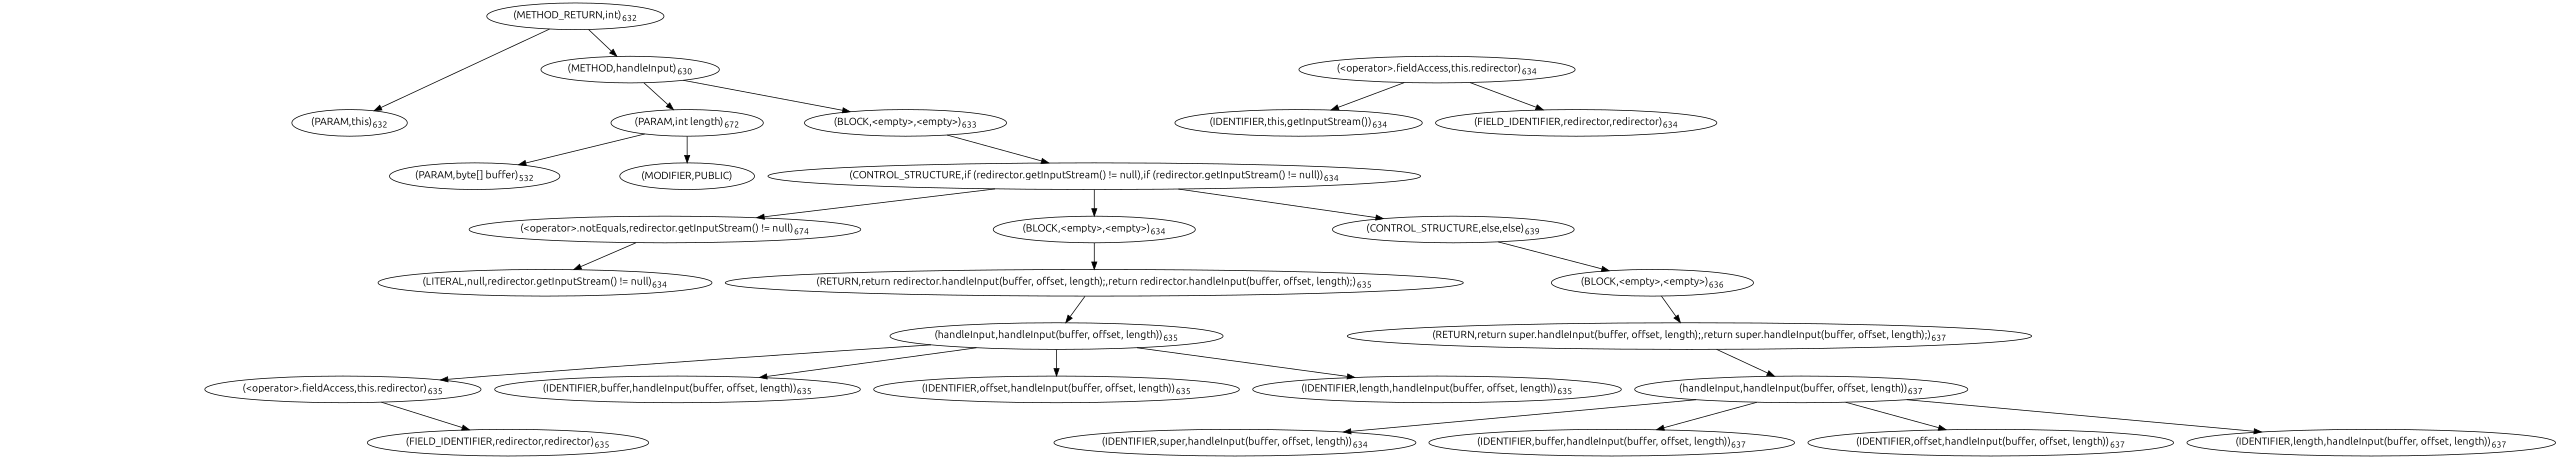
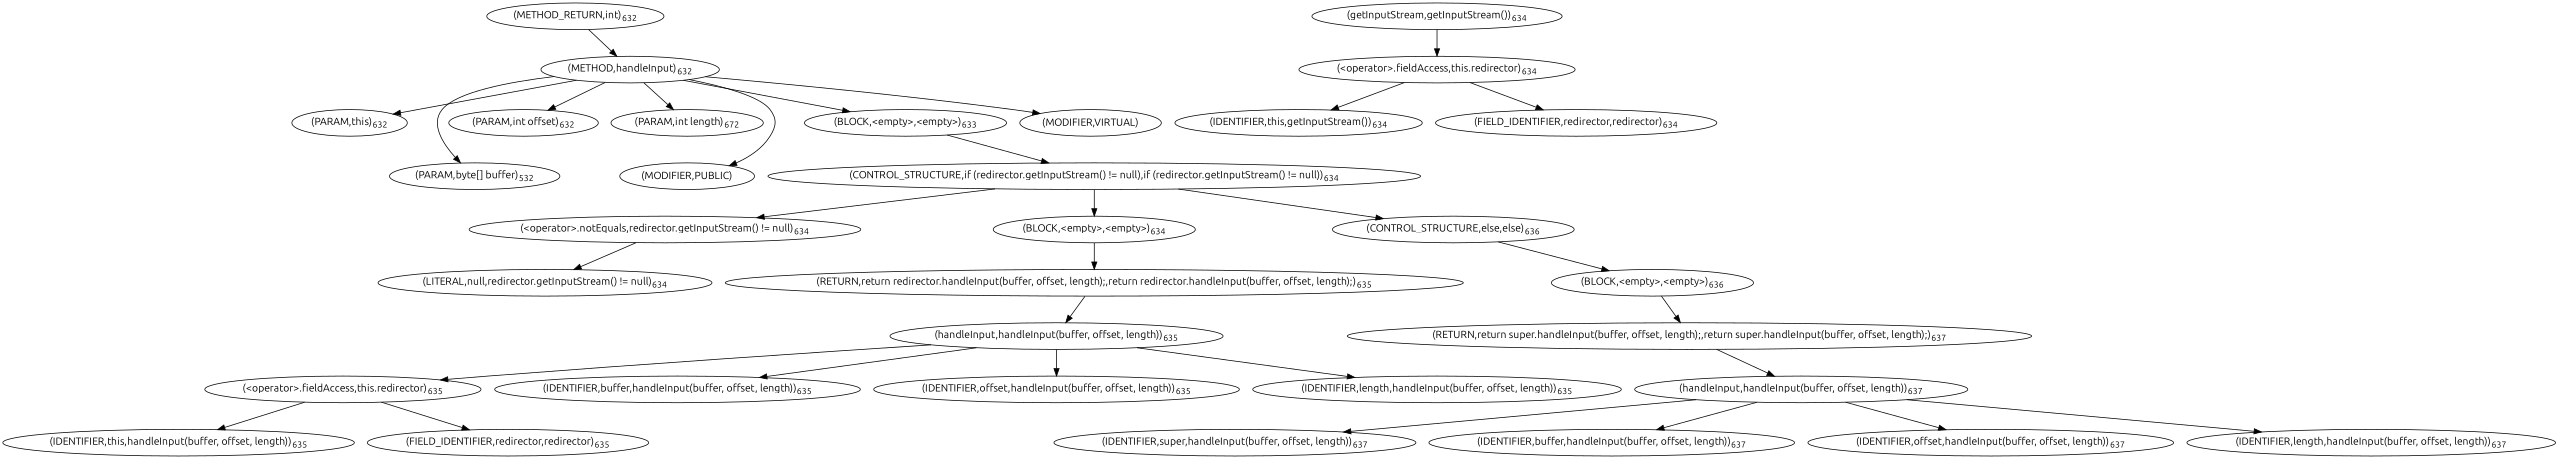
node "(getInputStream,getInputStream())": added
edge "(METHOD_RETURN,int)" -> "(PARAM,this)": now "(METHOD,handleInput)" -> "(PARAM,this)"
node "(METHOD,handleInput)": text "630" -> "632"
node "(PARAM,int offset)": added
node "(MODIFIER,VIRTUAL)": added
edge "(PARAM,int length)" -> "(MODIFIER,PUBLIC)": now "(METHOD,handleInput)" -> "(MODIFIER,PUBLIC)"
edge "(PARAM,int length)" -> "(PARAM,byte[] buffer)": now "(METHOD,handleInput)" -> "(PARAM,byte[] buffer)"
node "(<operator>.notEquals,redirector.getInputStream() != null)": text "674" -> "634"
node "(CONTROL_STRUCTURE,else,else)": text "639" -> "636"
node "(IDENTIFIER,super,handleInput(buffer, offset, length))": text "634" -> "637"
node "(IDENTIFIER,this,handleInput(buffer, offset, length))": added
